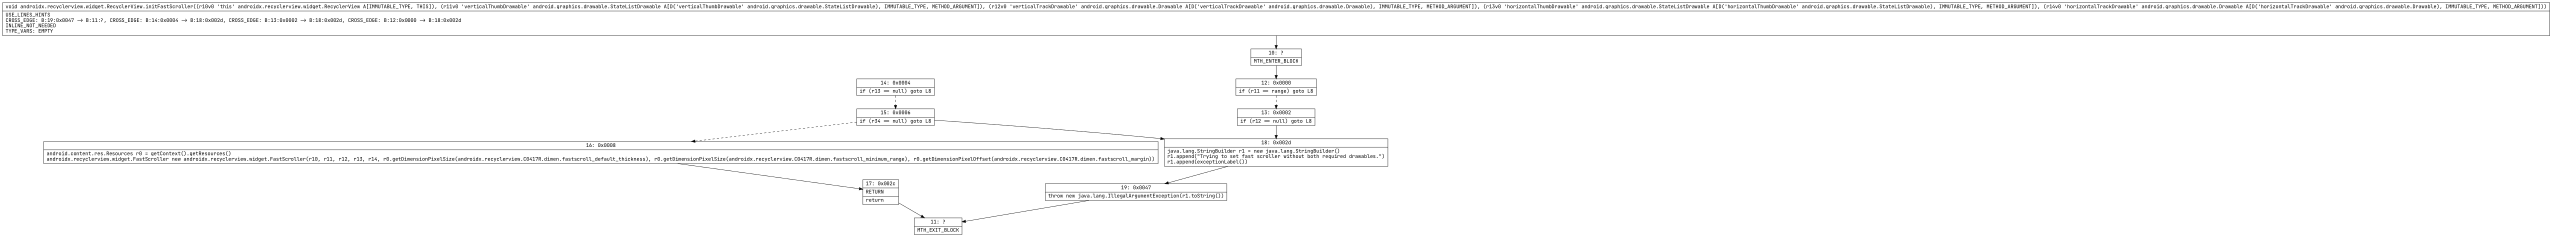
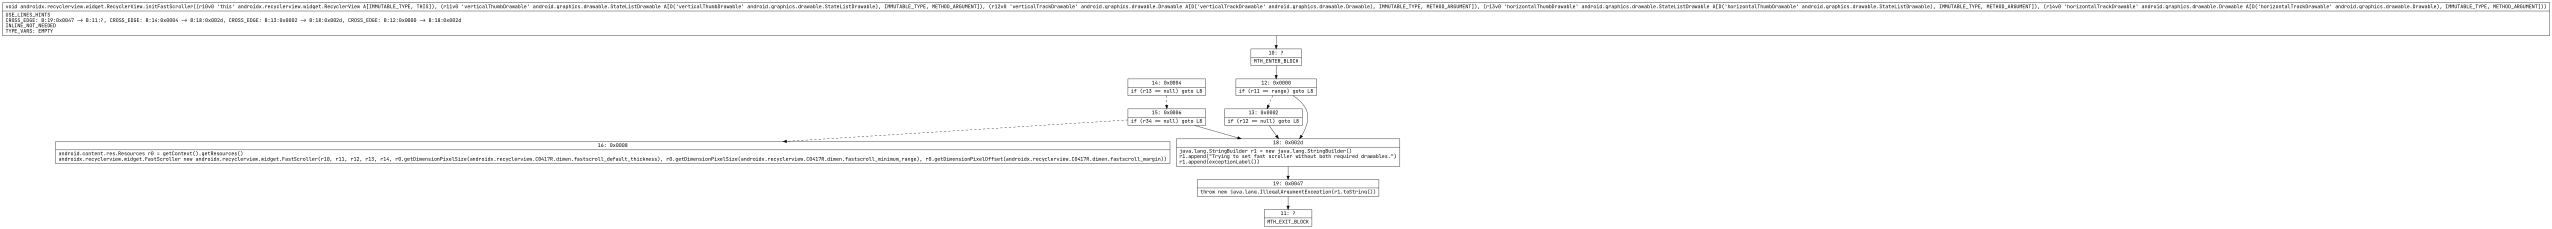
edge "12: 0x0000" -> "18: 0x002d": added
node "17: 0x002c": removed
